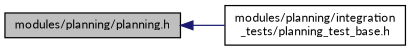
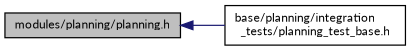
node "modules/planning/integration _tests/planning_test_base.h": label "modules/planning/integration _tests/planning_test_base.h" -> "base/planning/integration _tests/planning_test_base.h"
